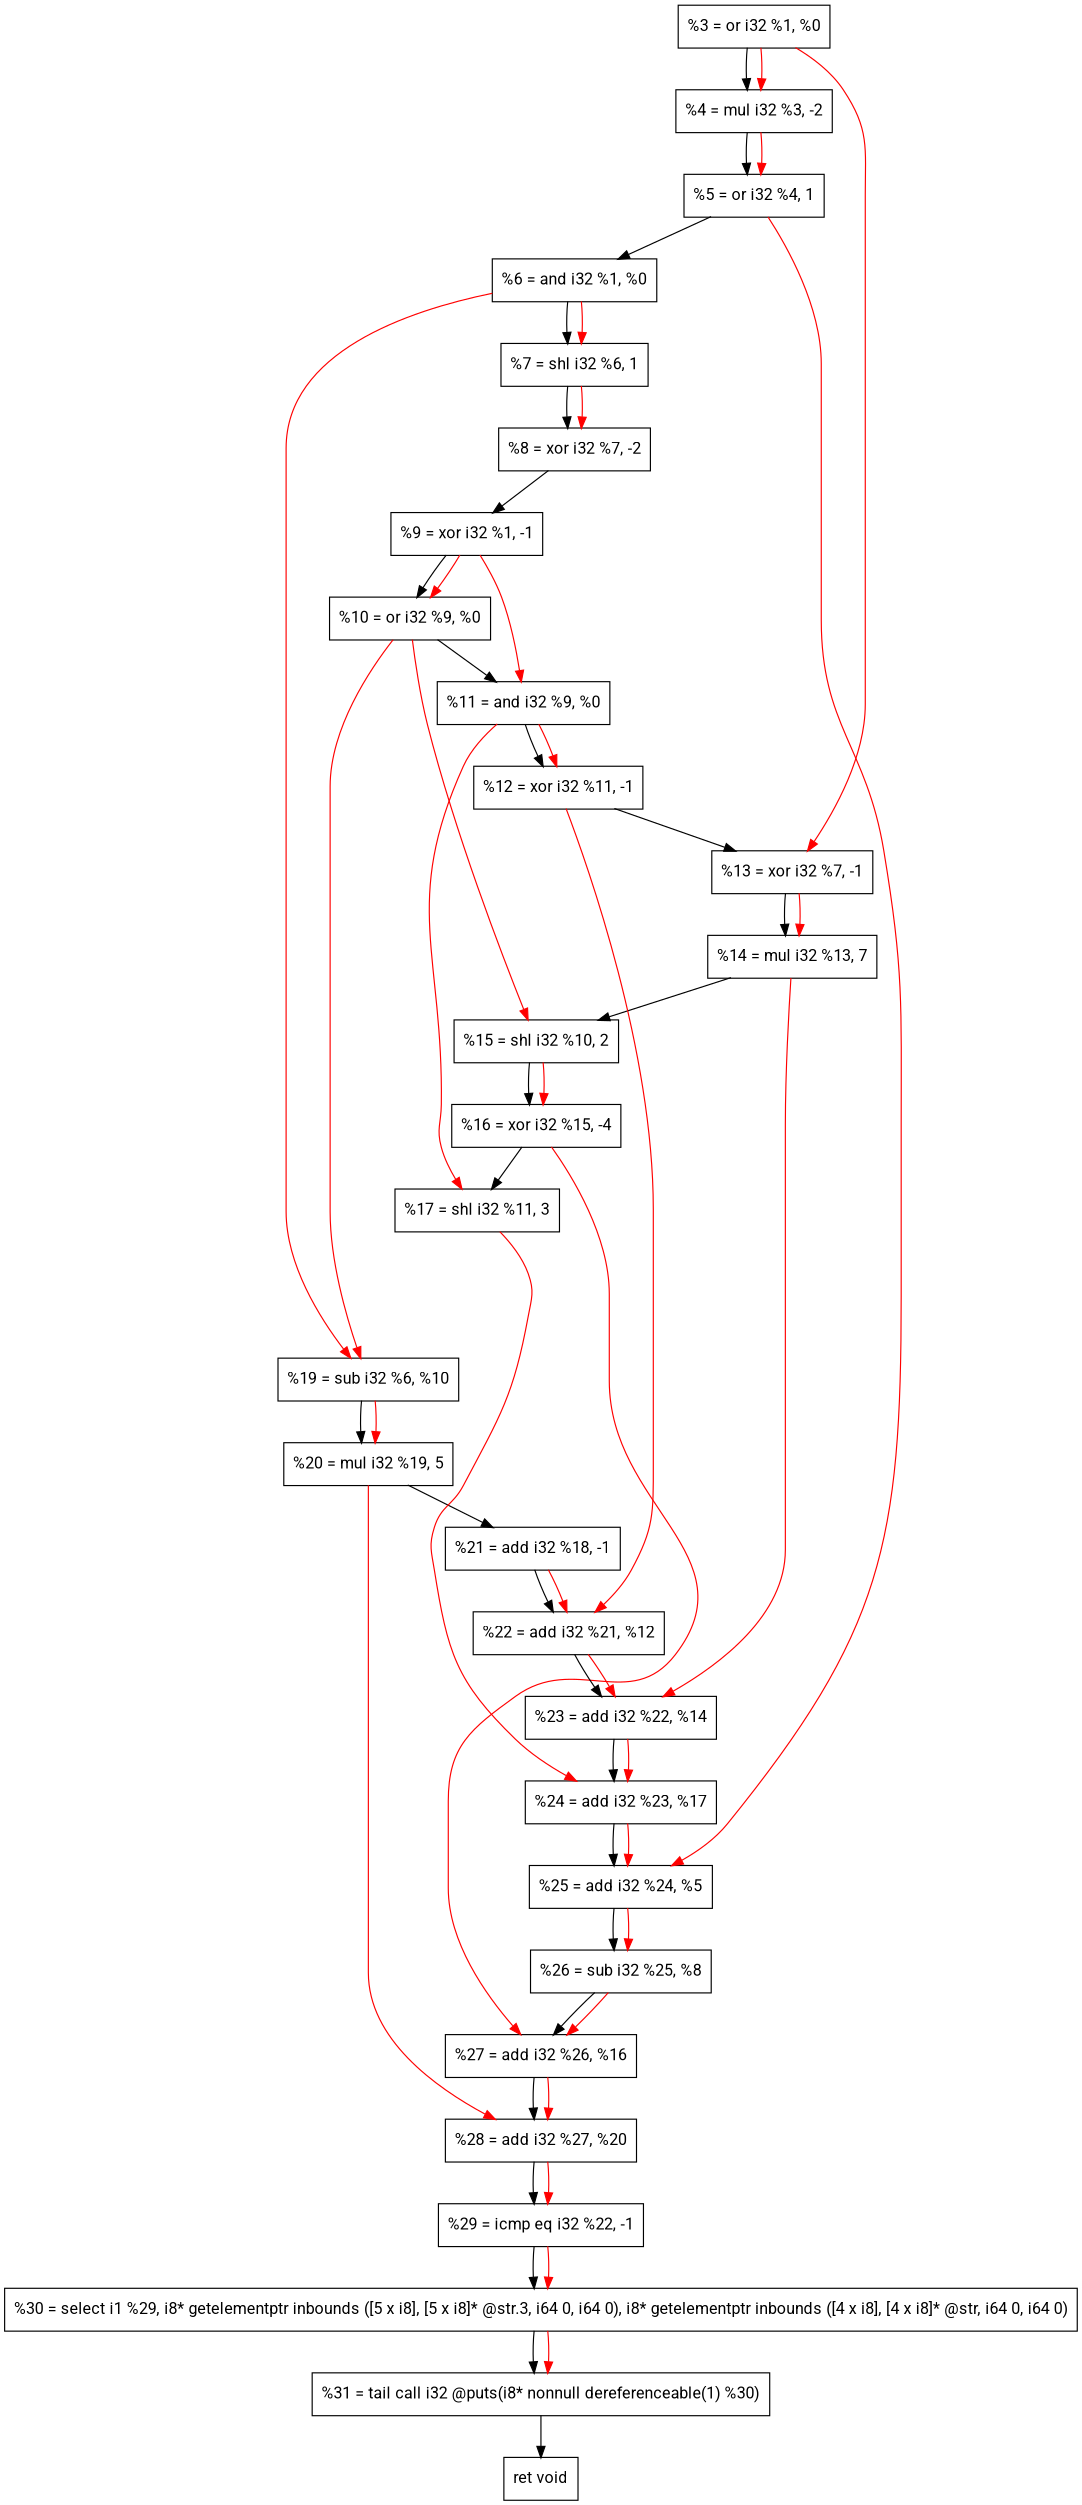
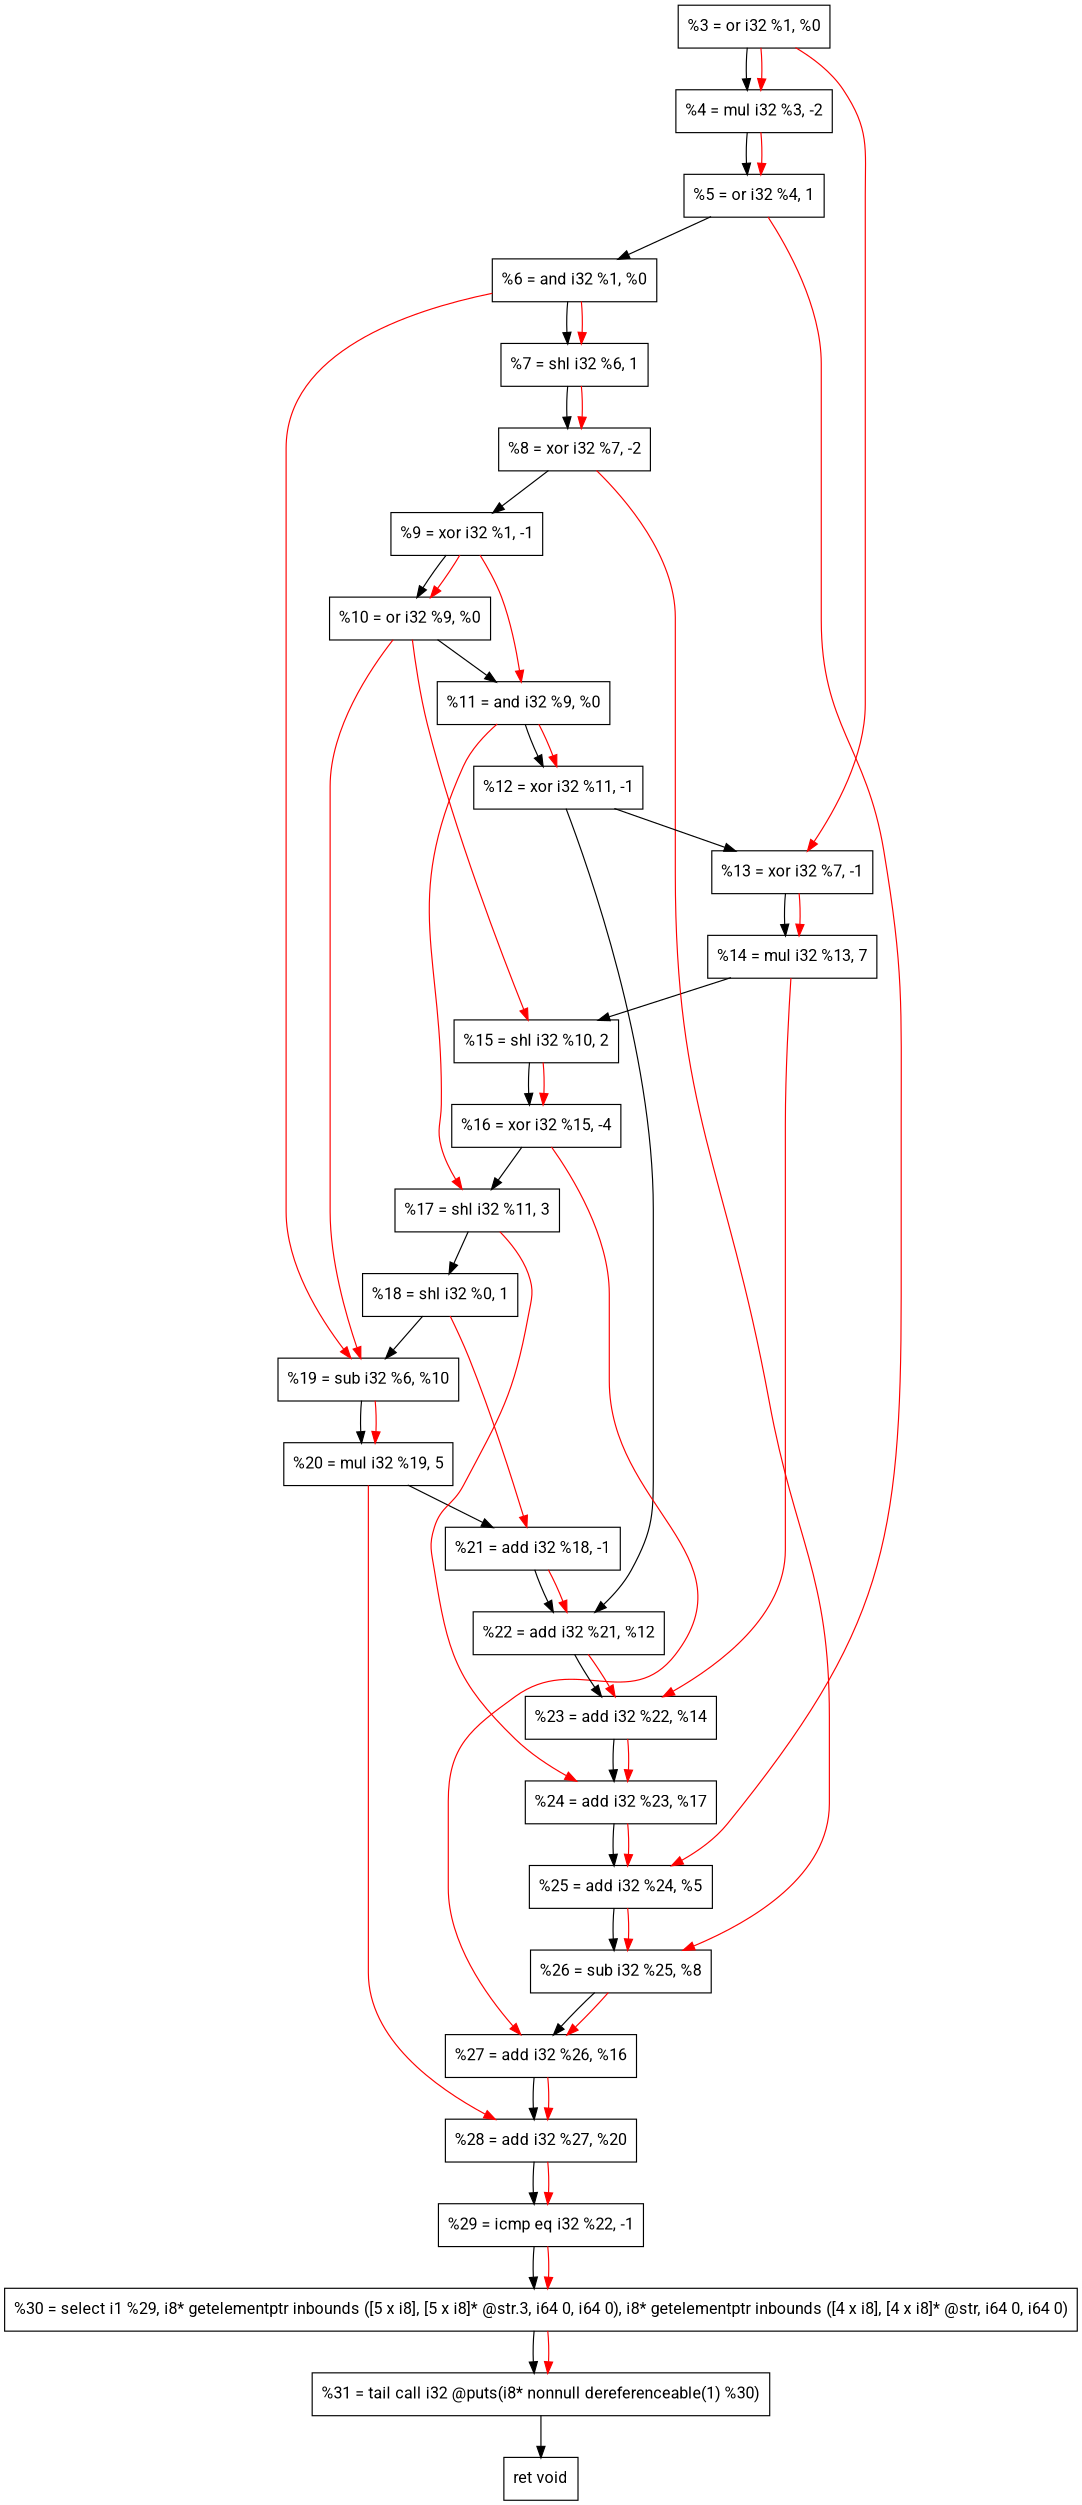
edge "%12 = xor i32 %11, -1" -> "%22 = add i32 %21, %12": color red -> black
edge "%8 = xor i32 %7, -2" -> "%26 = sub i32 %25, %8": added
node "%18 = shl i32 %0, 1": added
